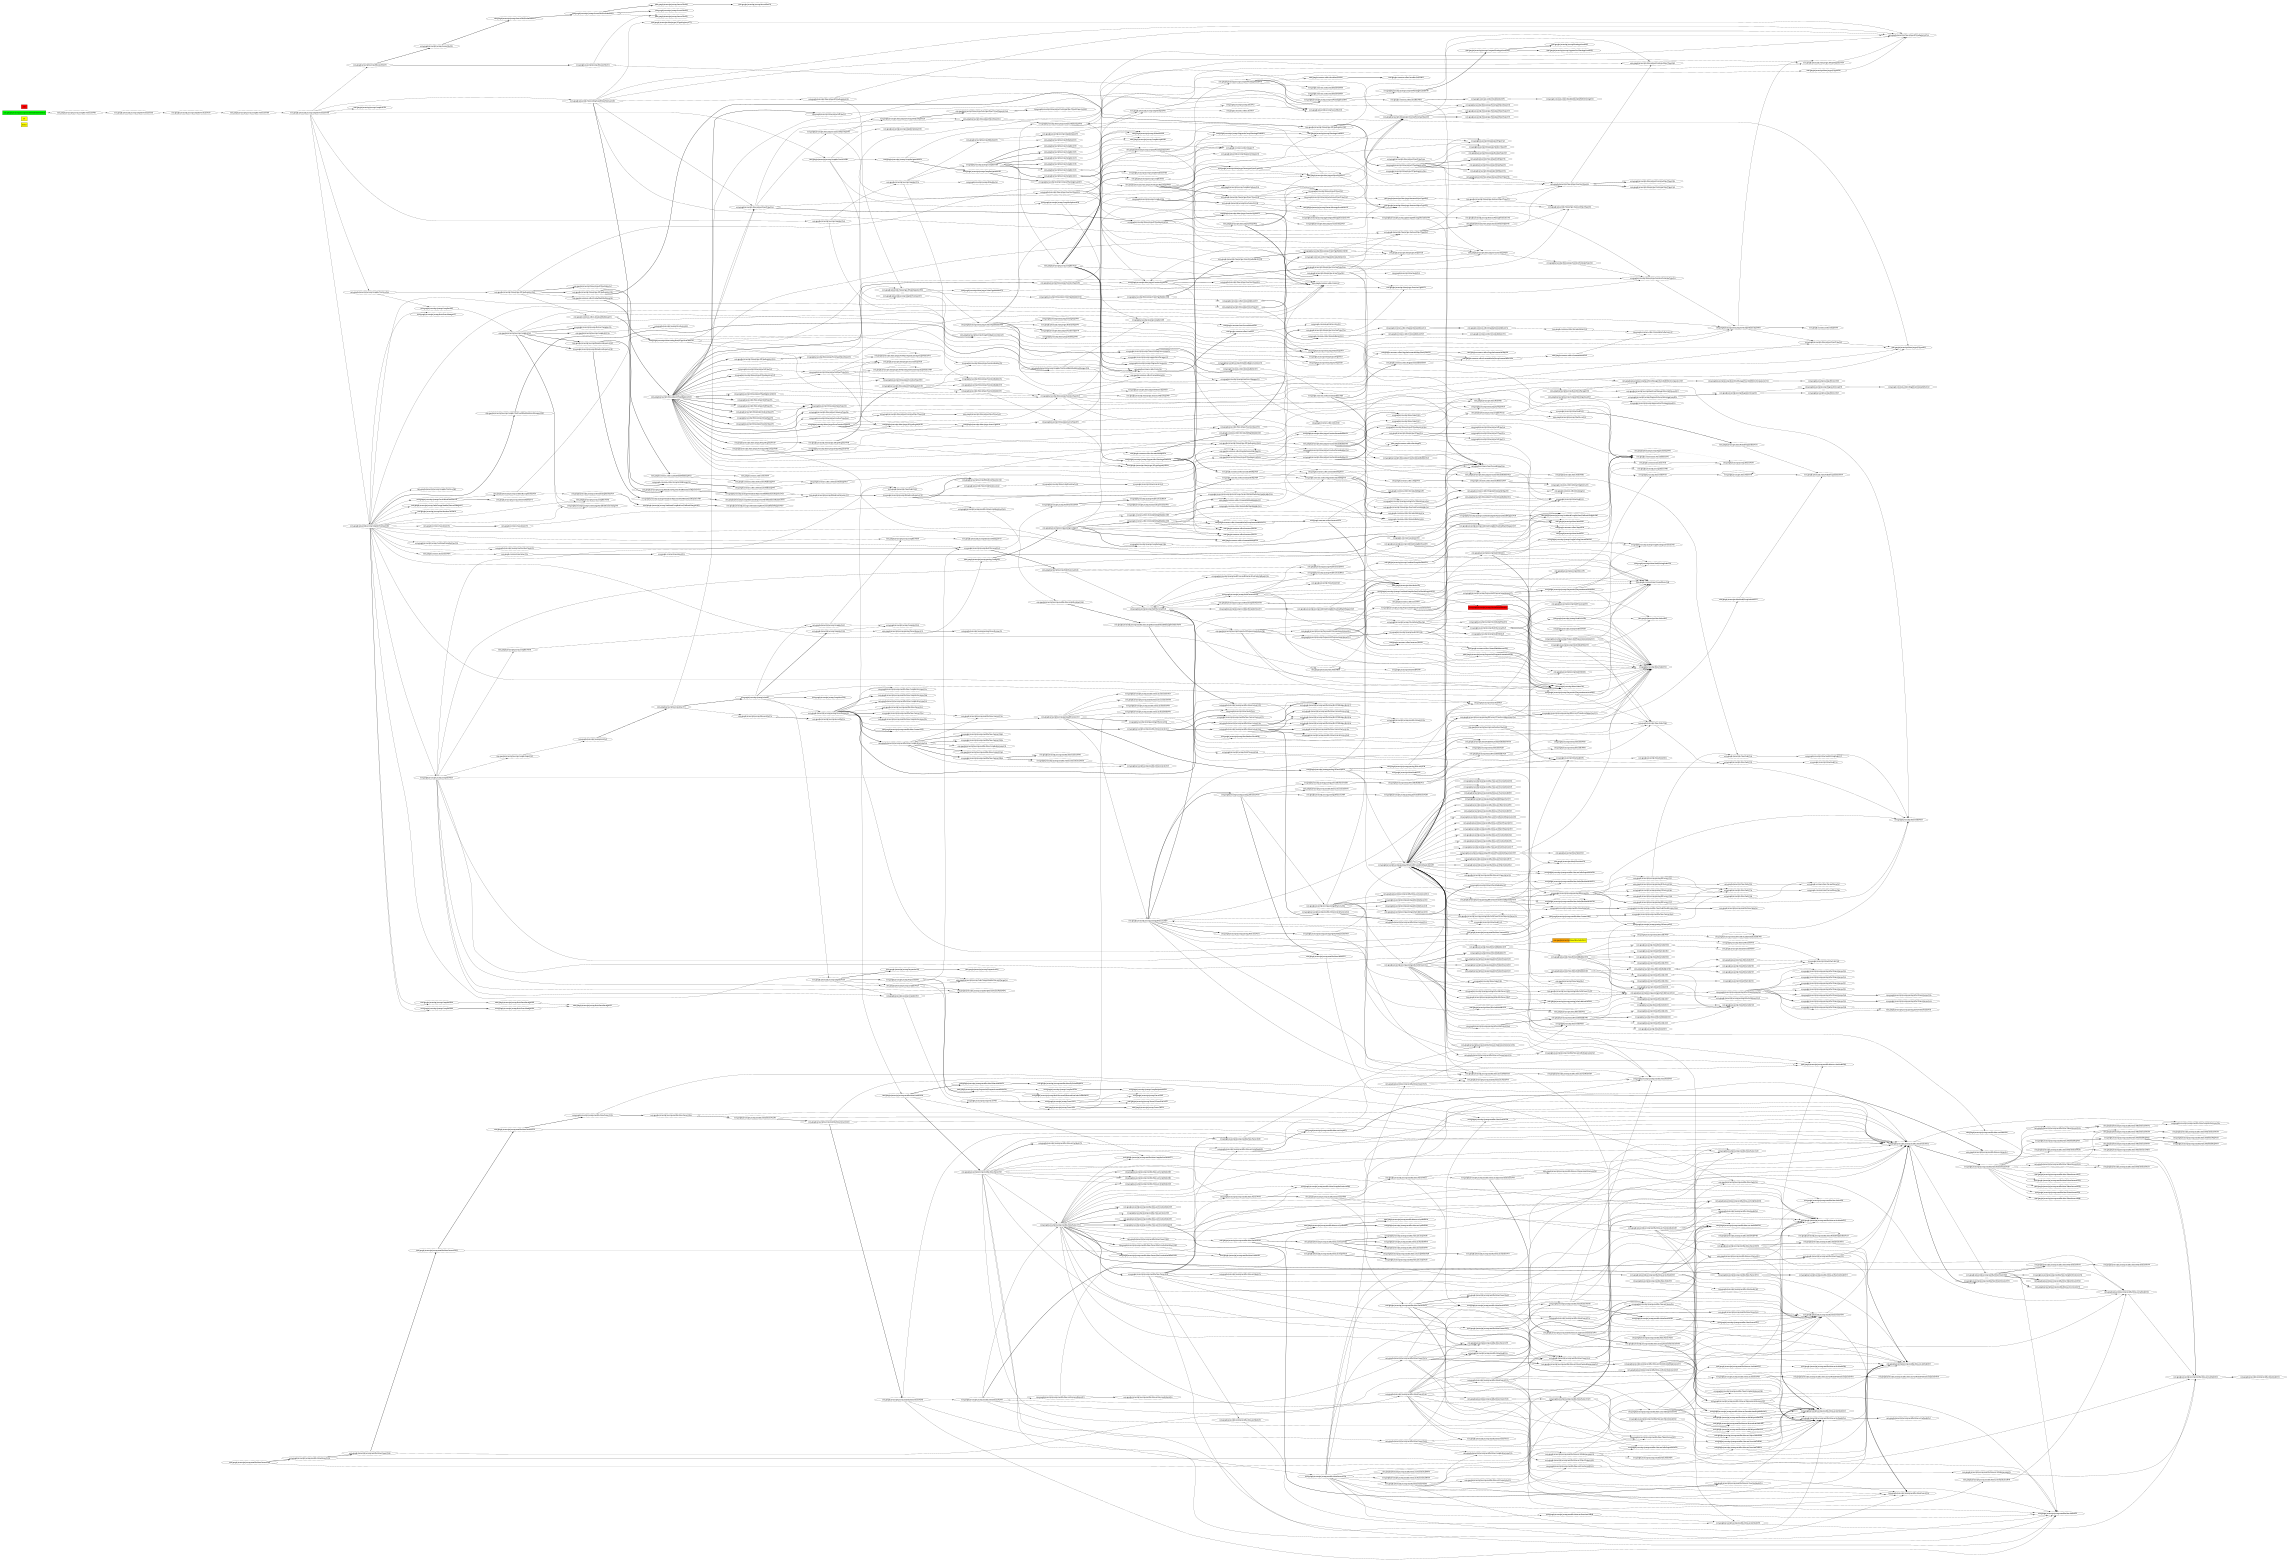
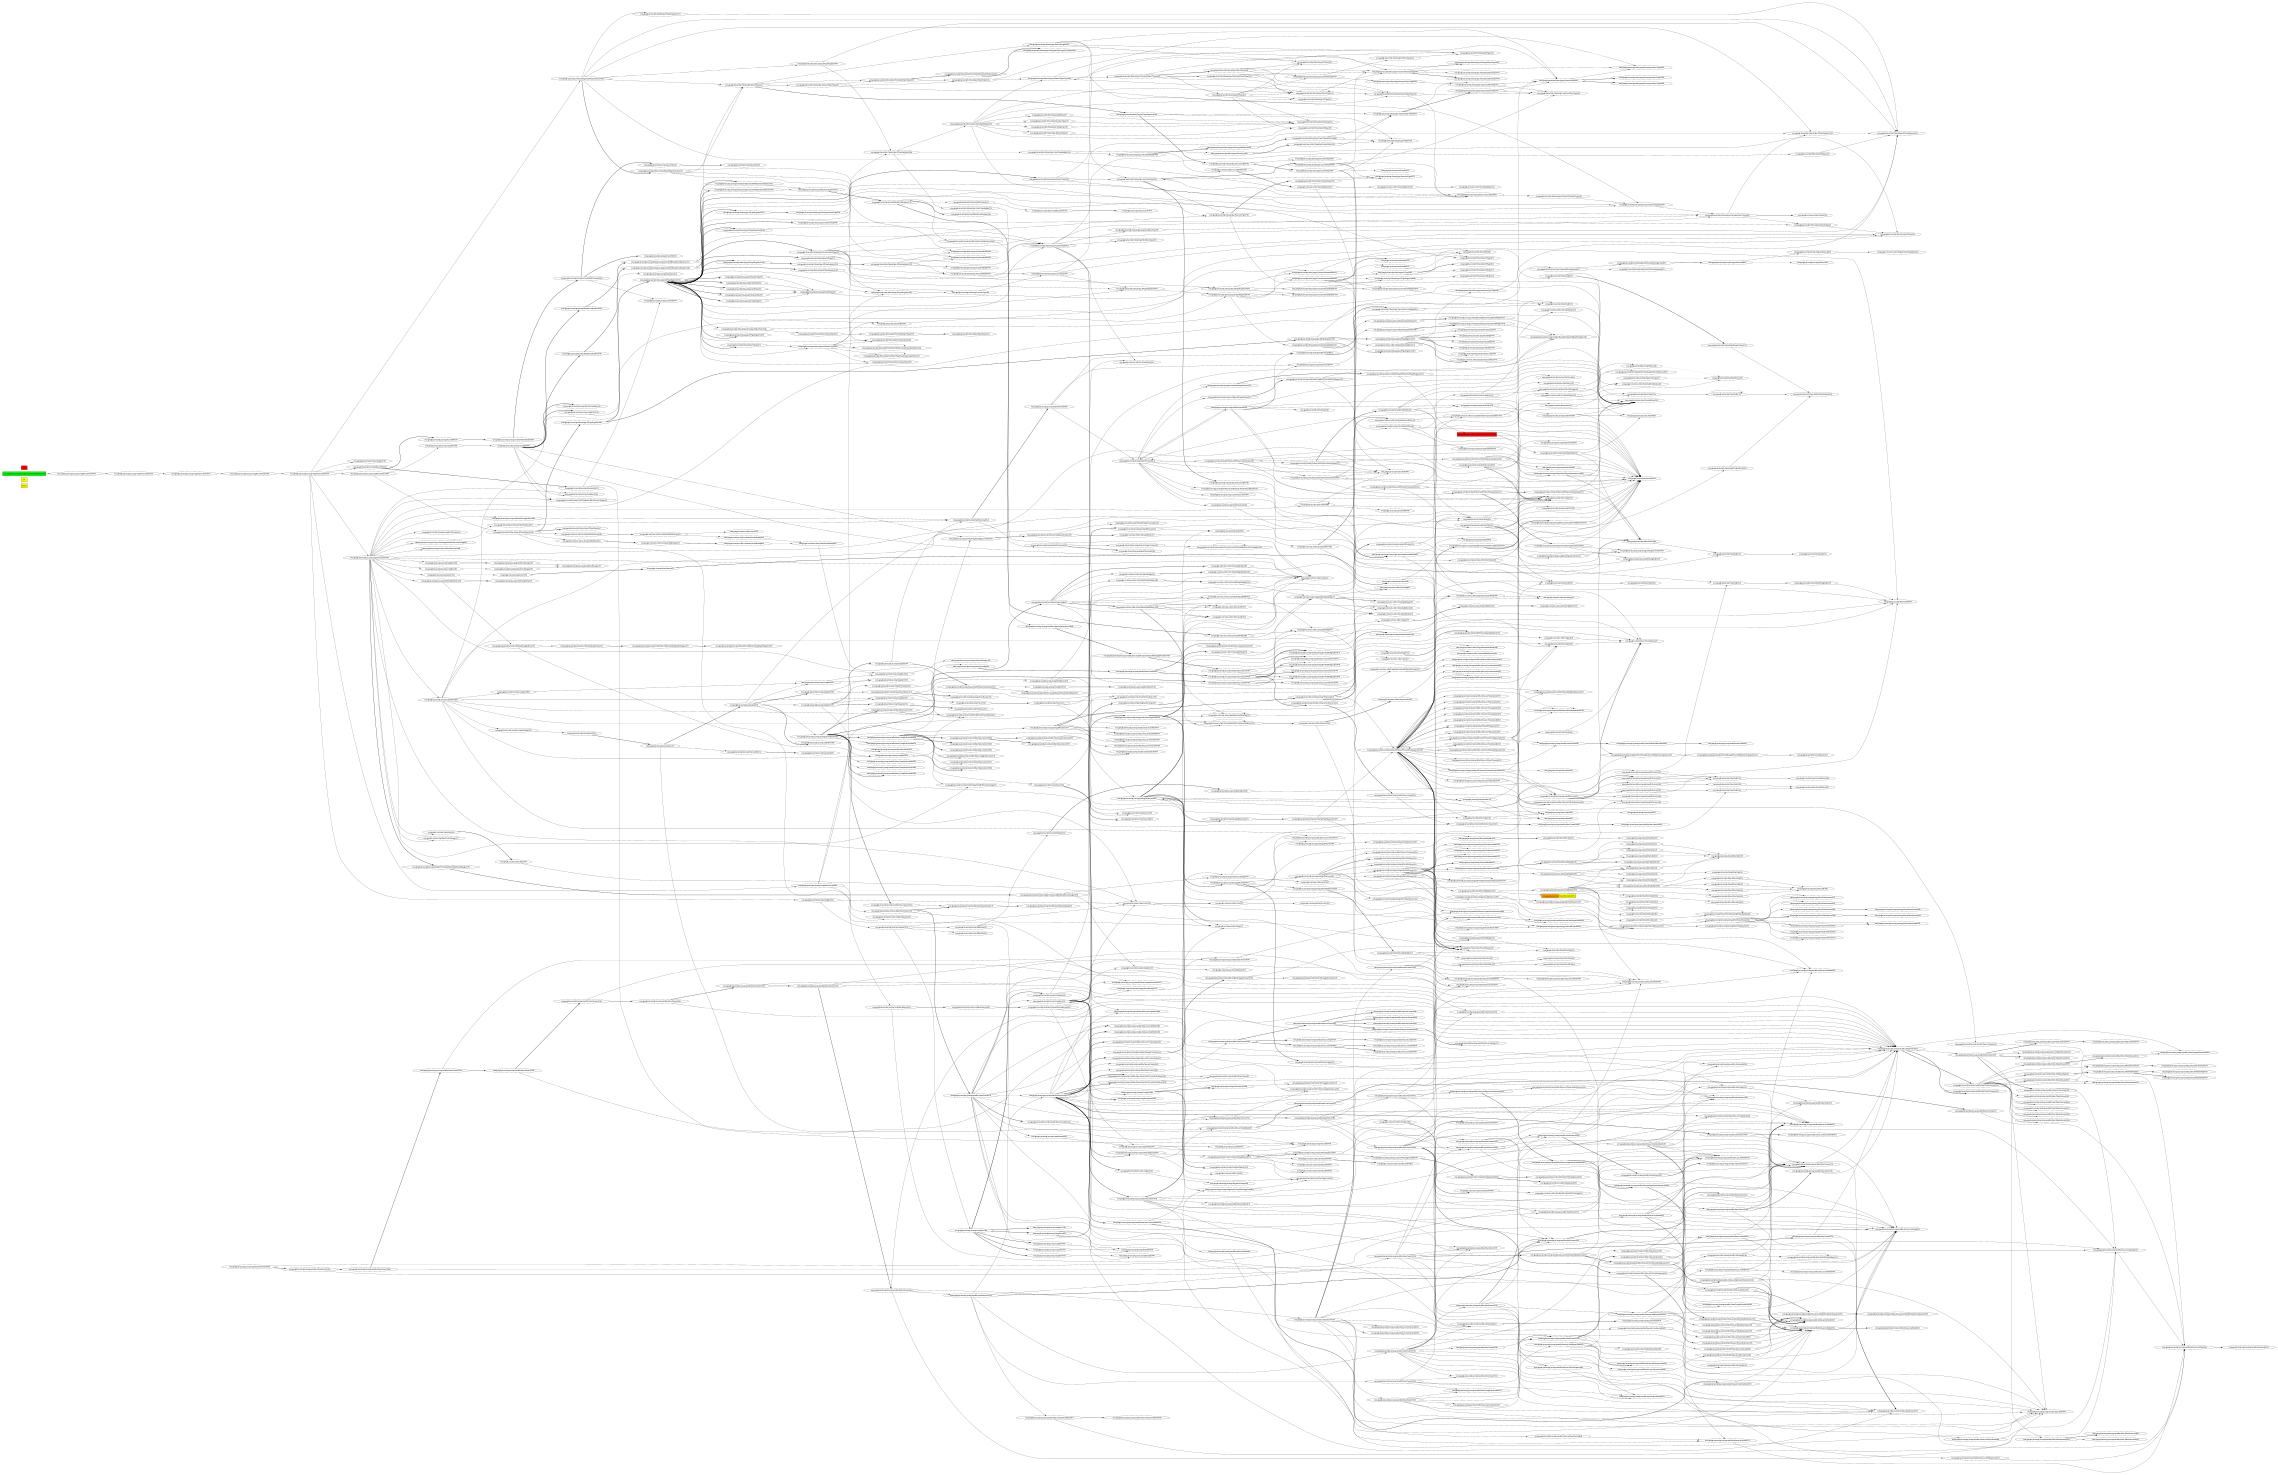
edge "com.google.javascript.jscomp.ErrorFormat$2#38" -> "com.google.javascript.jscomp.LightweightMessageFormatter#44": reversed
node "com.google.javascript.jscomp.BasicErrorManager#77": label "com.google.javascript.jscomp.BasicErrorManager#77" -> "com.google.com.jscomp.BasicErrorManager#77"
edge "com.google.javascript.rhino.jstype.FunctionParamBuilder#80" -> "com.google.javascript.rhino.Node#1995": now "com.google.javascript.rhino.jstype.FunctionParamBuilder#95" -> "com.google.javascript.rhino.Node#1995"
edge "com.google.javascript.jscomp.parsing.Config#71" -> "com.google.javascript.jscomp.CompilerInput#288": now "com.google.javascript.jscomp.JSModule#103" -> "com.google.javascript.jscomp.CompilerInput#288"
edge "com.google.javascript.jscomp.mozilla.rhino.Context#740" -> "com.google.javascript.jscomp.mozilla.rhino.Context#726": now "com.google.javascript.jscomp.mozilla.rhino.Context#740" -> "com.google.javascript.jscomp.mozilla.rhino.TokenStream#76"
edge "com.google.javascript.jscomp.mozilla.rhino.Node#234" -> "com.google.javascript.jscomp.mozilla.rhino.ast.Name#84": now "com.google.javascript.jscomp.mozilla.rhino.Node#234" -> "com.google.javascript.jscomp.mozilla.rhino.Node#534"
